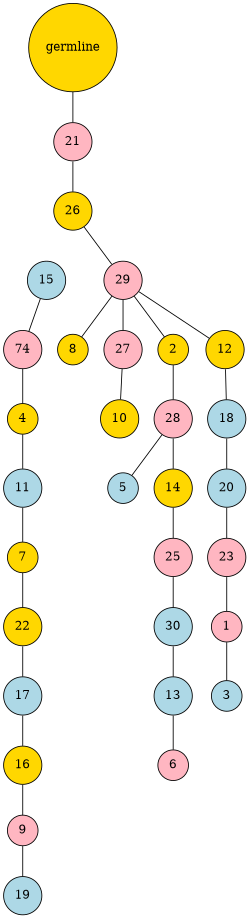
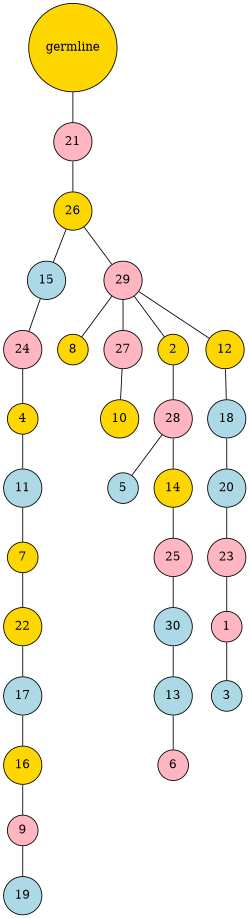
edge "26" -- "15": added
node "74": label "74" -> "24"
